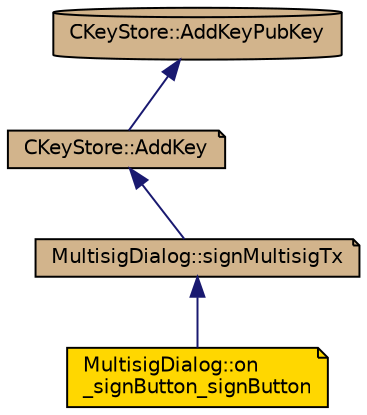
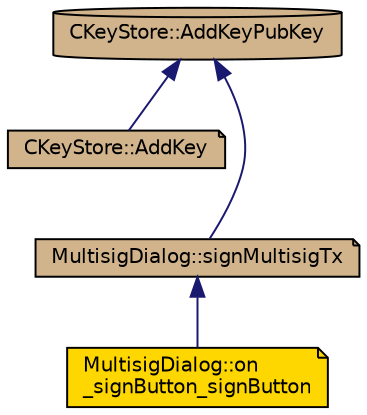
edge "MultisigDialog::signMultisigTx" -> "CKeyStore::AddKey": now "MultisigDialog::signMultisigTx" -> "CKeyStore::AddKeyPubKey"
